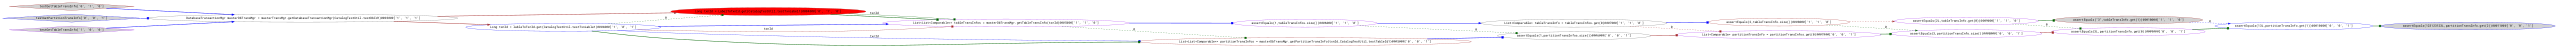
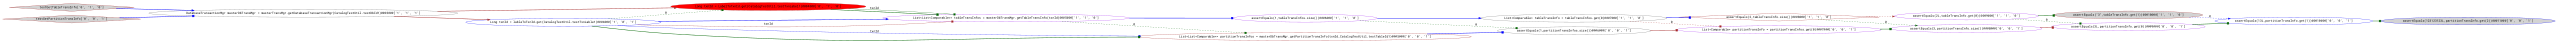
node "testGetPartitionTransInfo['0', '0', '1']": color blue -> brown
node "assertEquals(2,tableTransInfo.size())@@@8@@@['1', '1', '0']": shape ellipse -> diamond
node "testGetTableTransInfo['1', '0', '0']": removed
